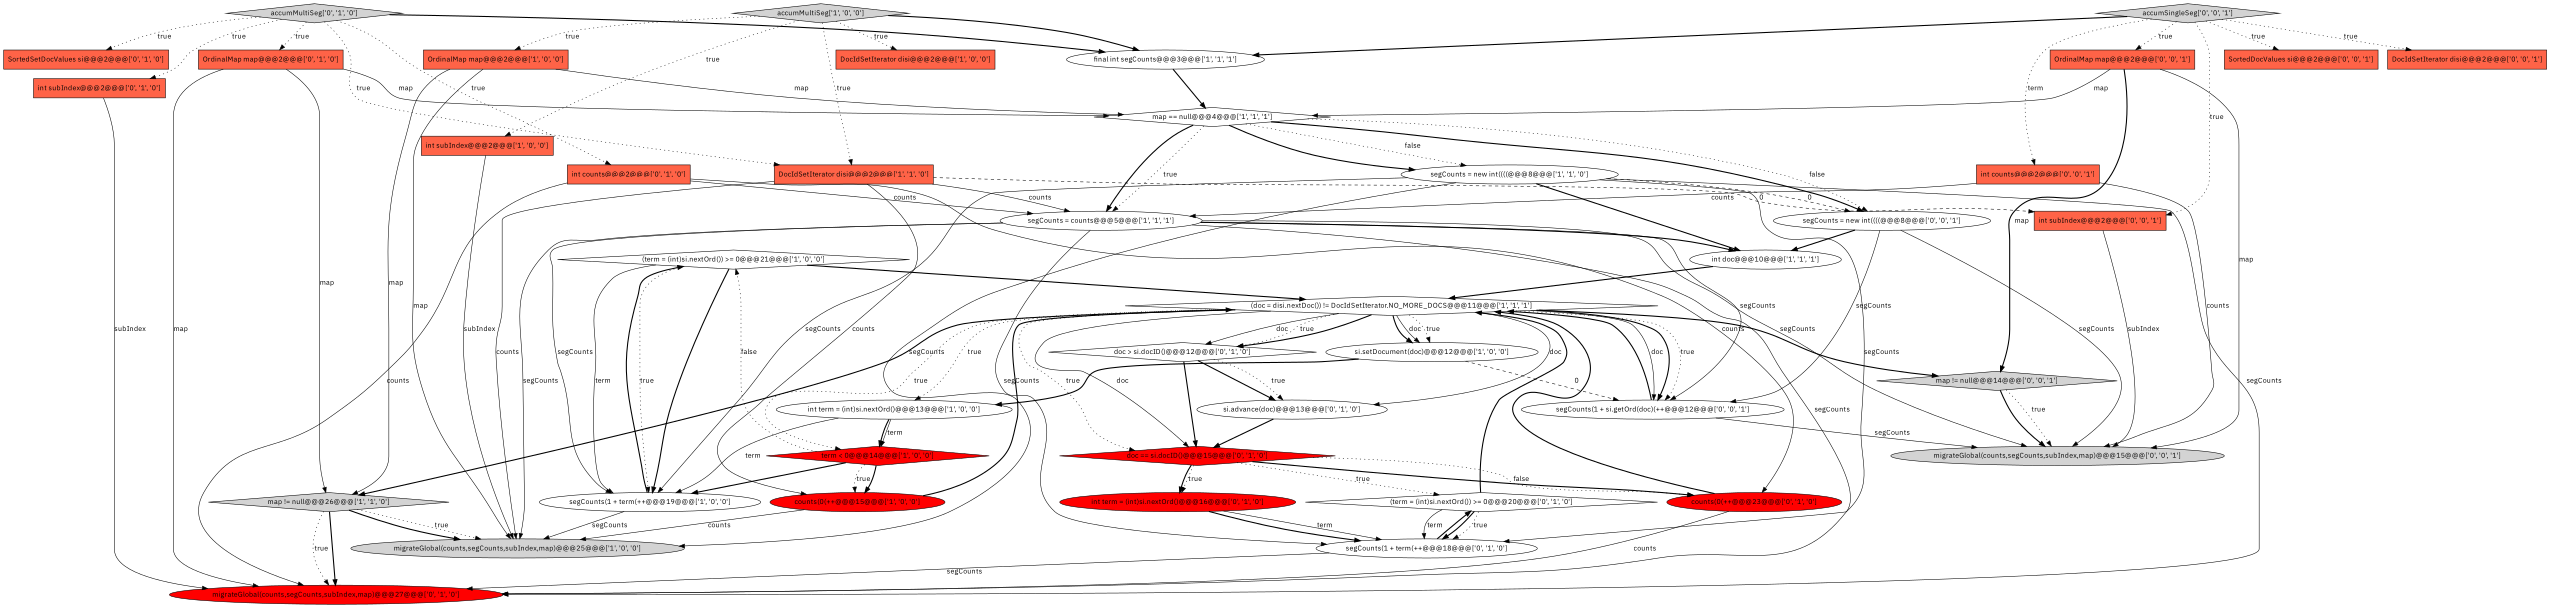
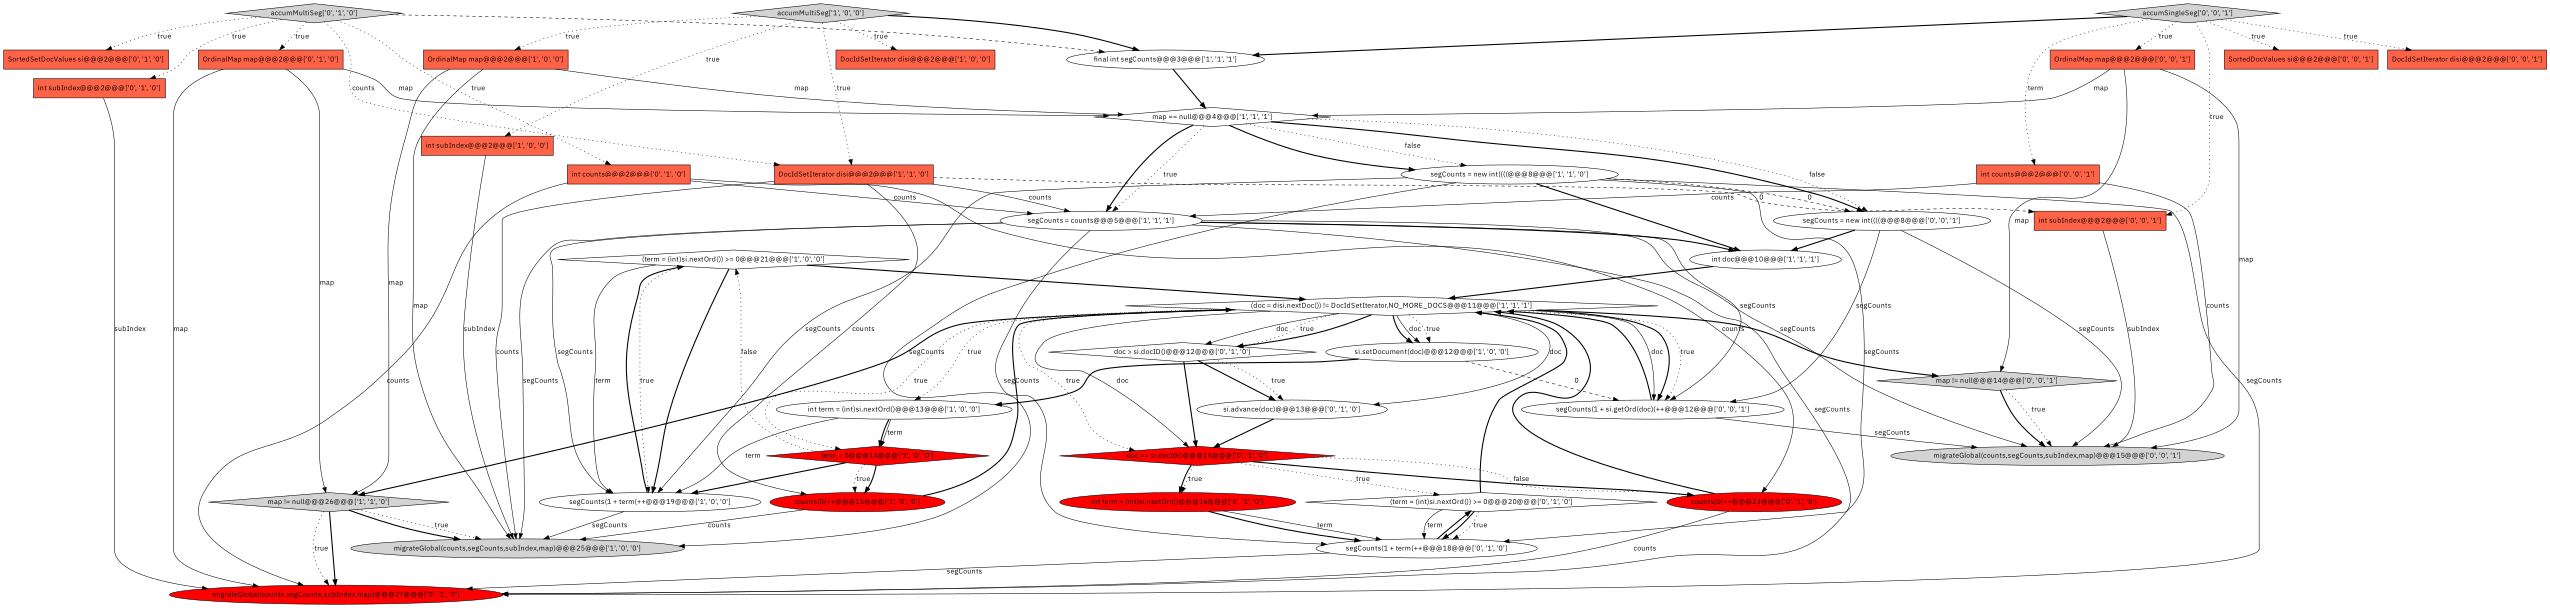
edge "accumMultiSeg['0', '1', '0']" -> "final int segCounts@@@3@@@['1', '1', '1']": style bold -> dashed
edge "accumMultiSeg['0', '1', '0']" -> "DocIdSetIterator disi@@@2@@@['1', '1', '0']": label "true" -> "counts"
edge "OrdinalMap map@@@2@@@['0', '0', '1']" -> "map != null@@@14@@@['0', '0', '1']": style bold -> solid
